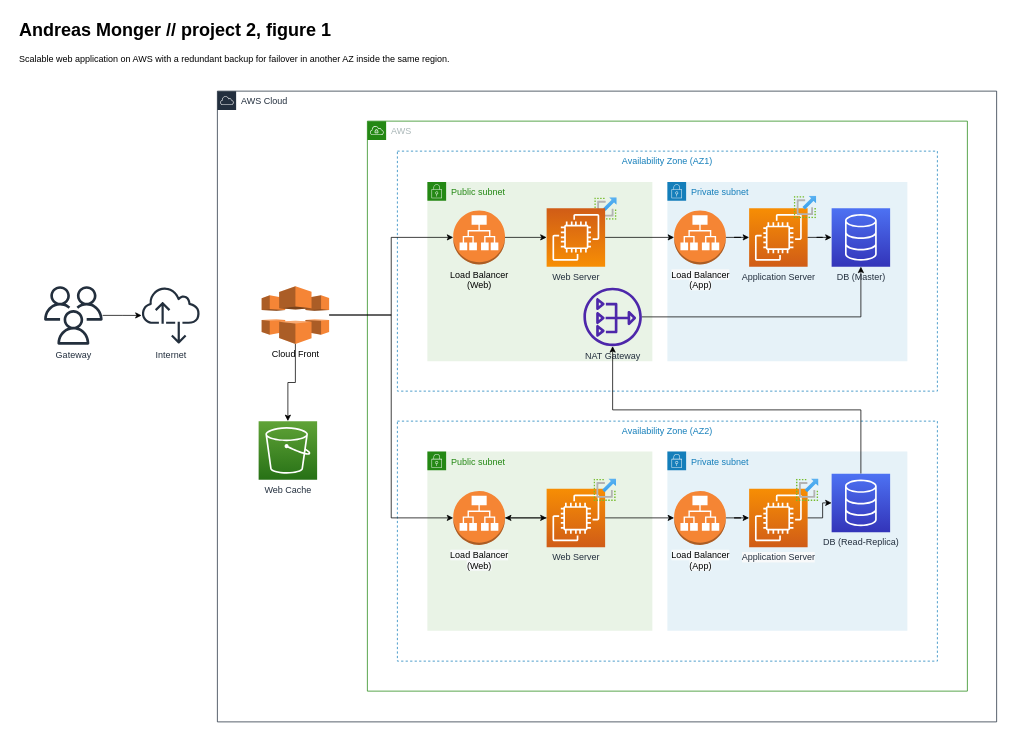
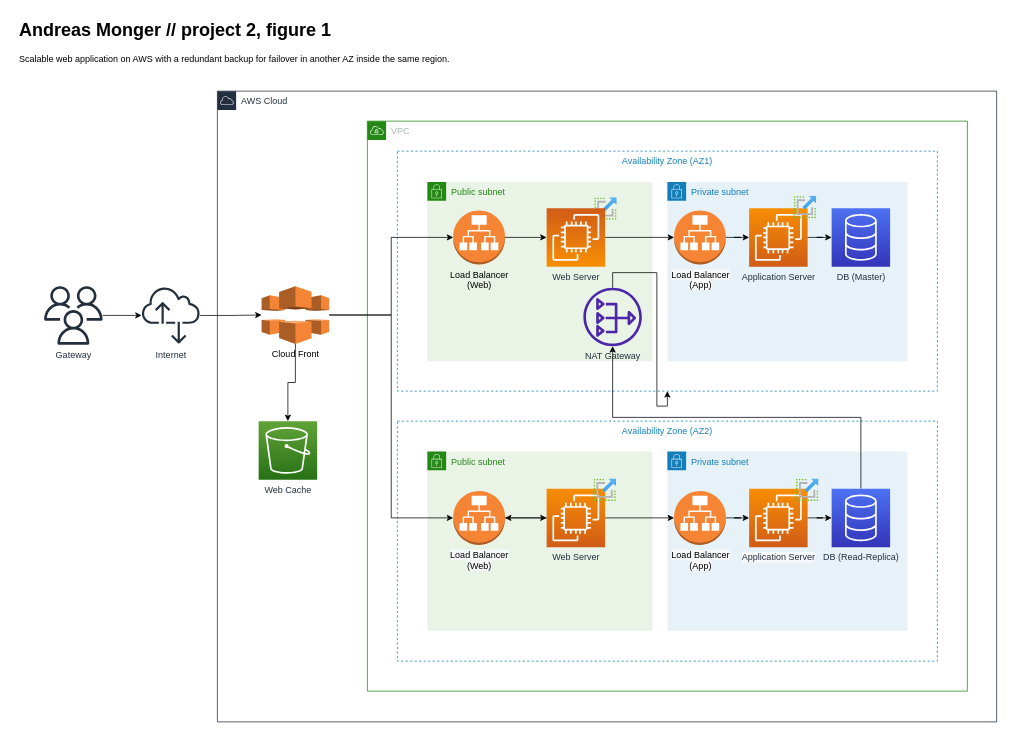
node "AWS": label "AWS" -> "VPC"
edge "Internet" -> "Cloud Front": added
edge "NAT Gateway" -> "DB (Master)": now "NAT Gateway" -> "Availability Zone (AZ1)"
node "DB (Read-Replica)": moved (861, 503) -> (861, 518)
